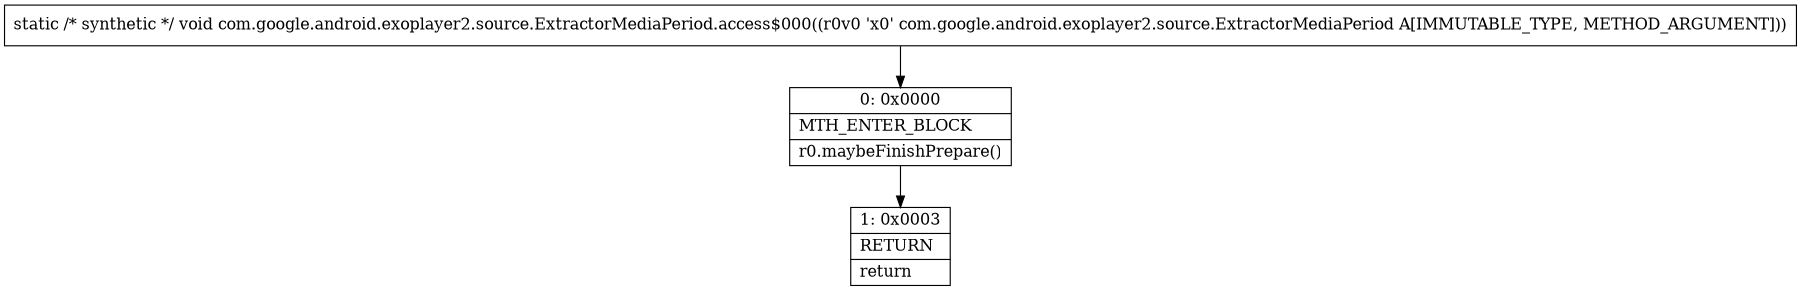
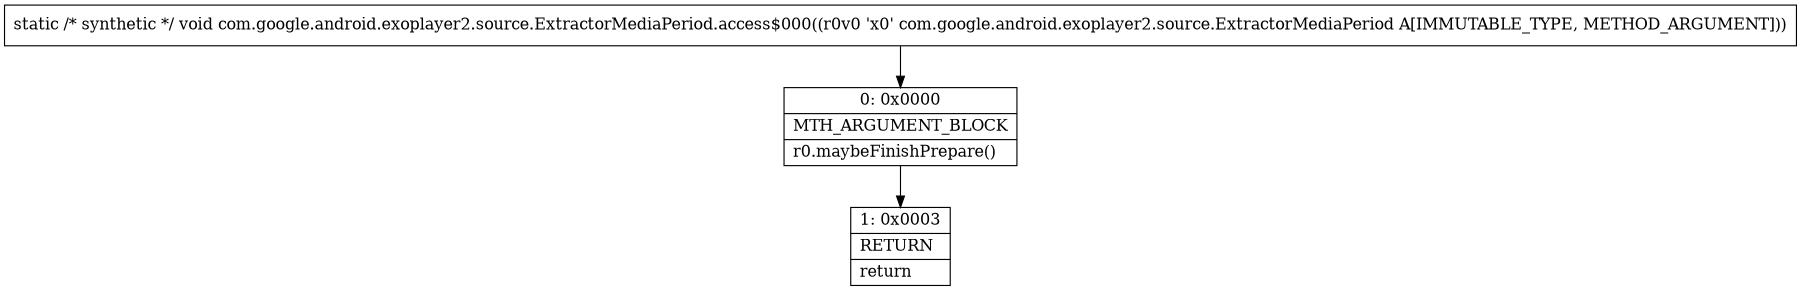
node "0: 0x0000": text "MTH_ENTER_BLOCK" -> "MTH_ARGUMENT_BLOCK"
